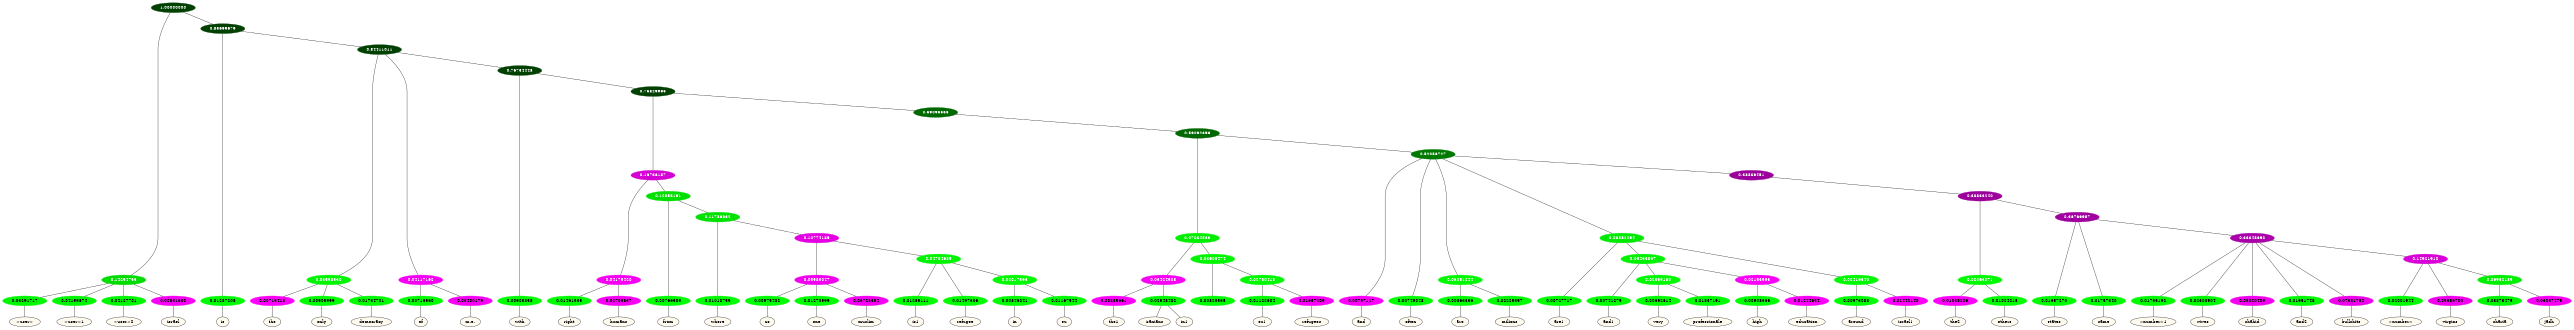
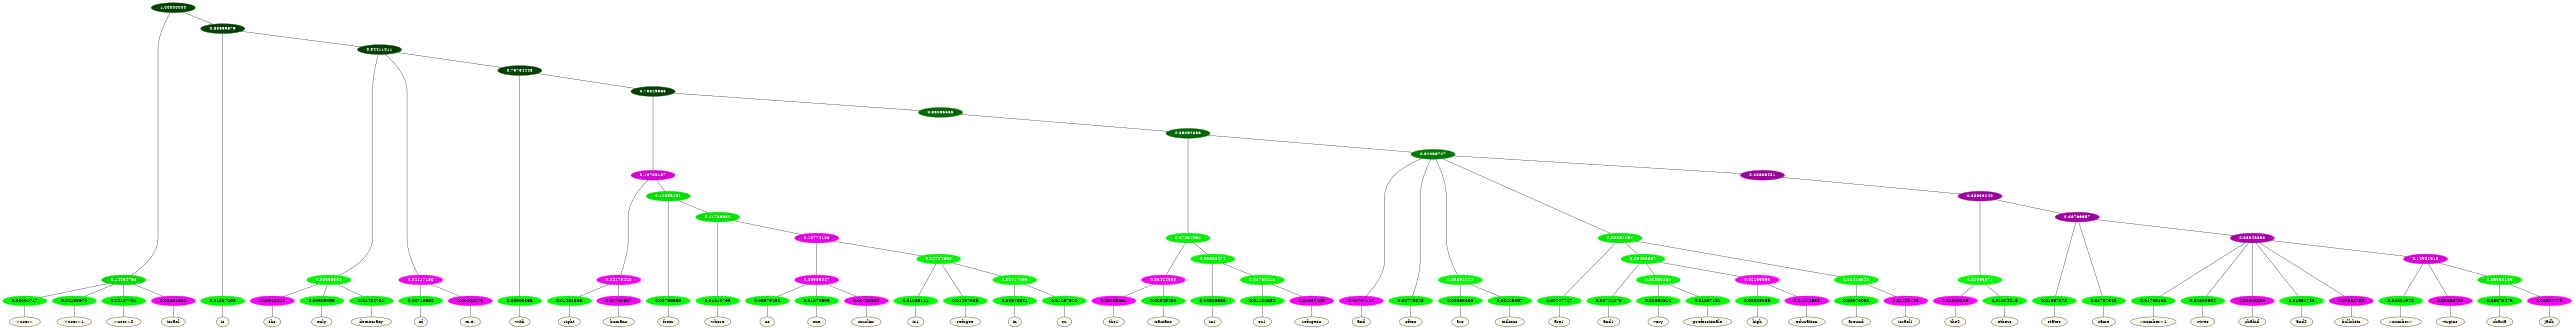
node "0.00715418": label "0.00715418" -> "0.00915418"
edge "0.02548482" -- "in1": now "0.00825535" -- "in1"
